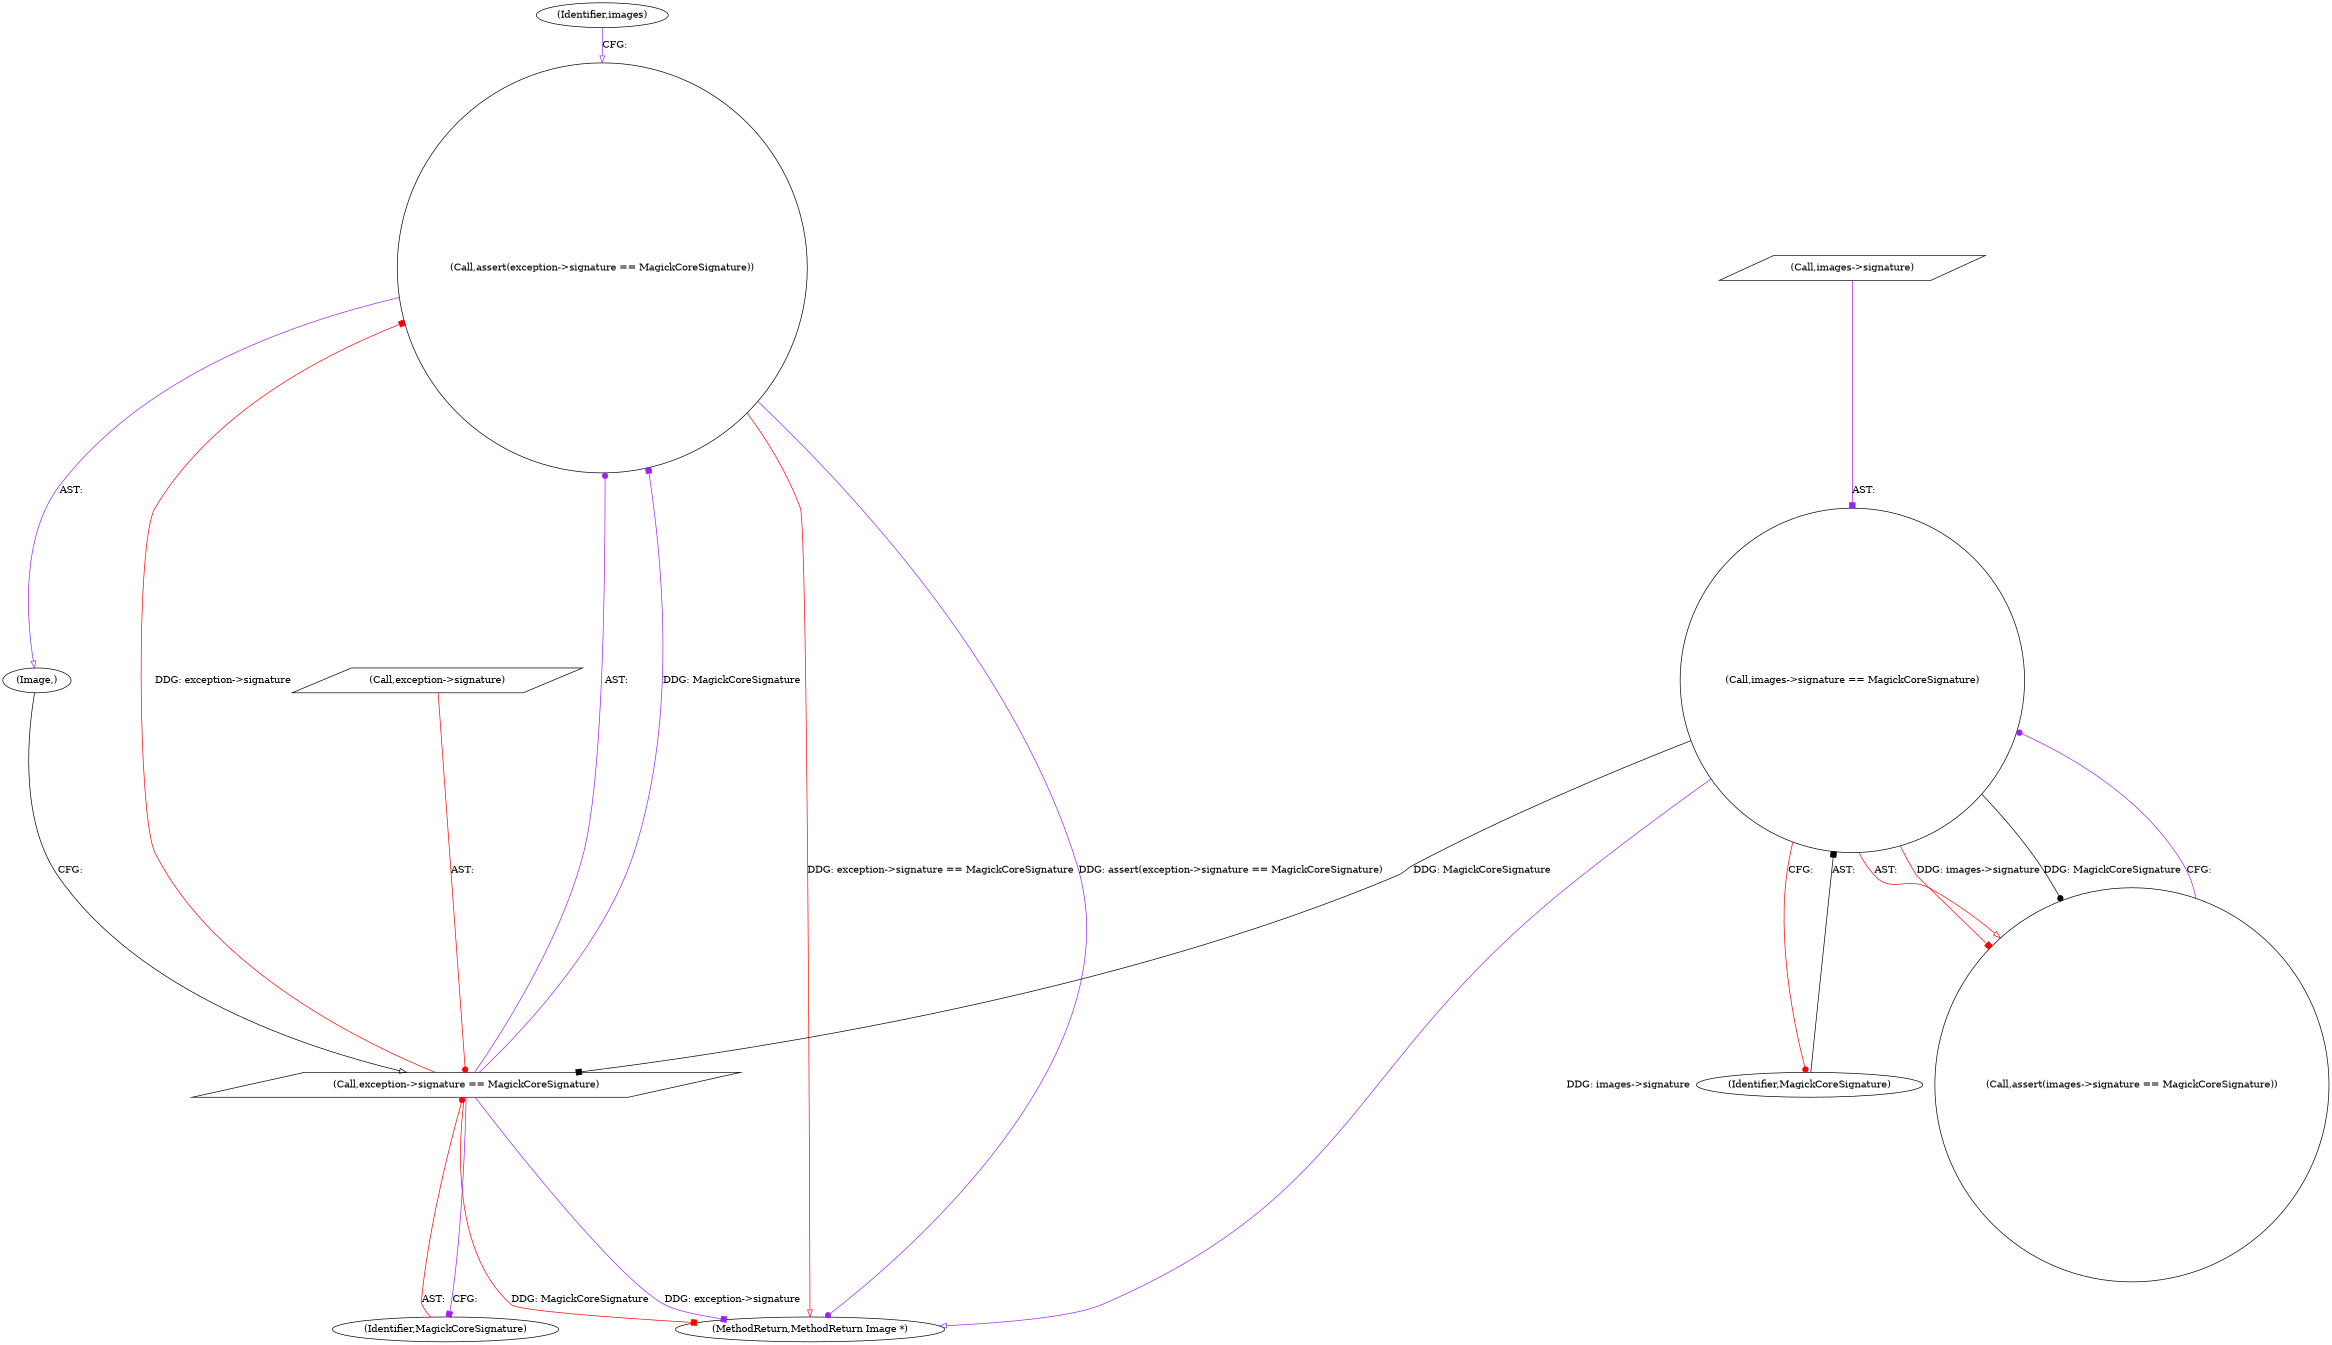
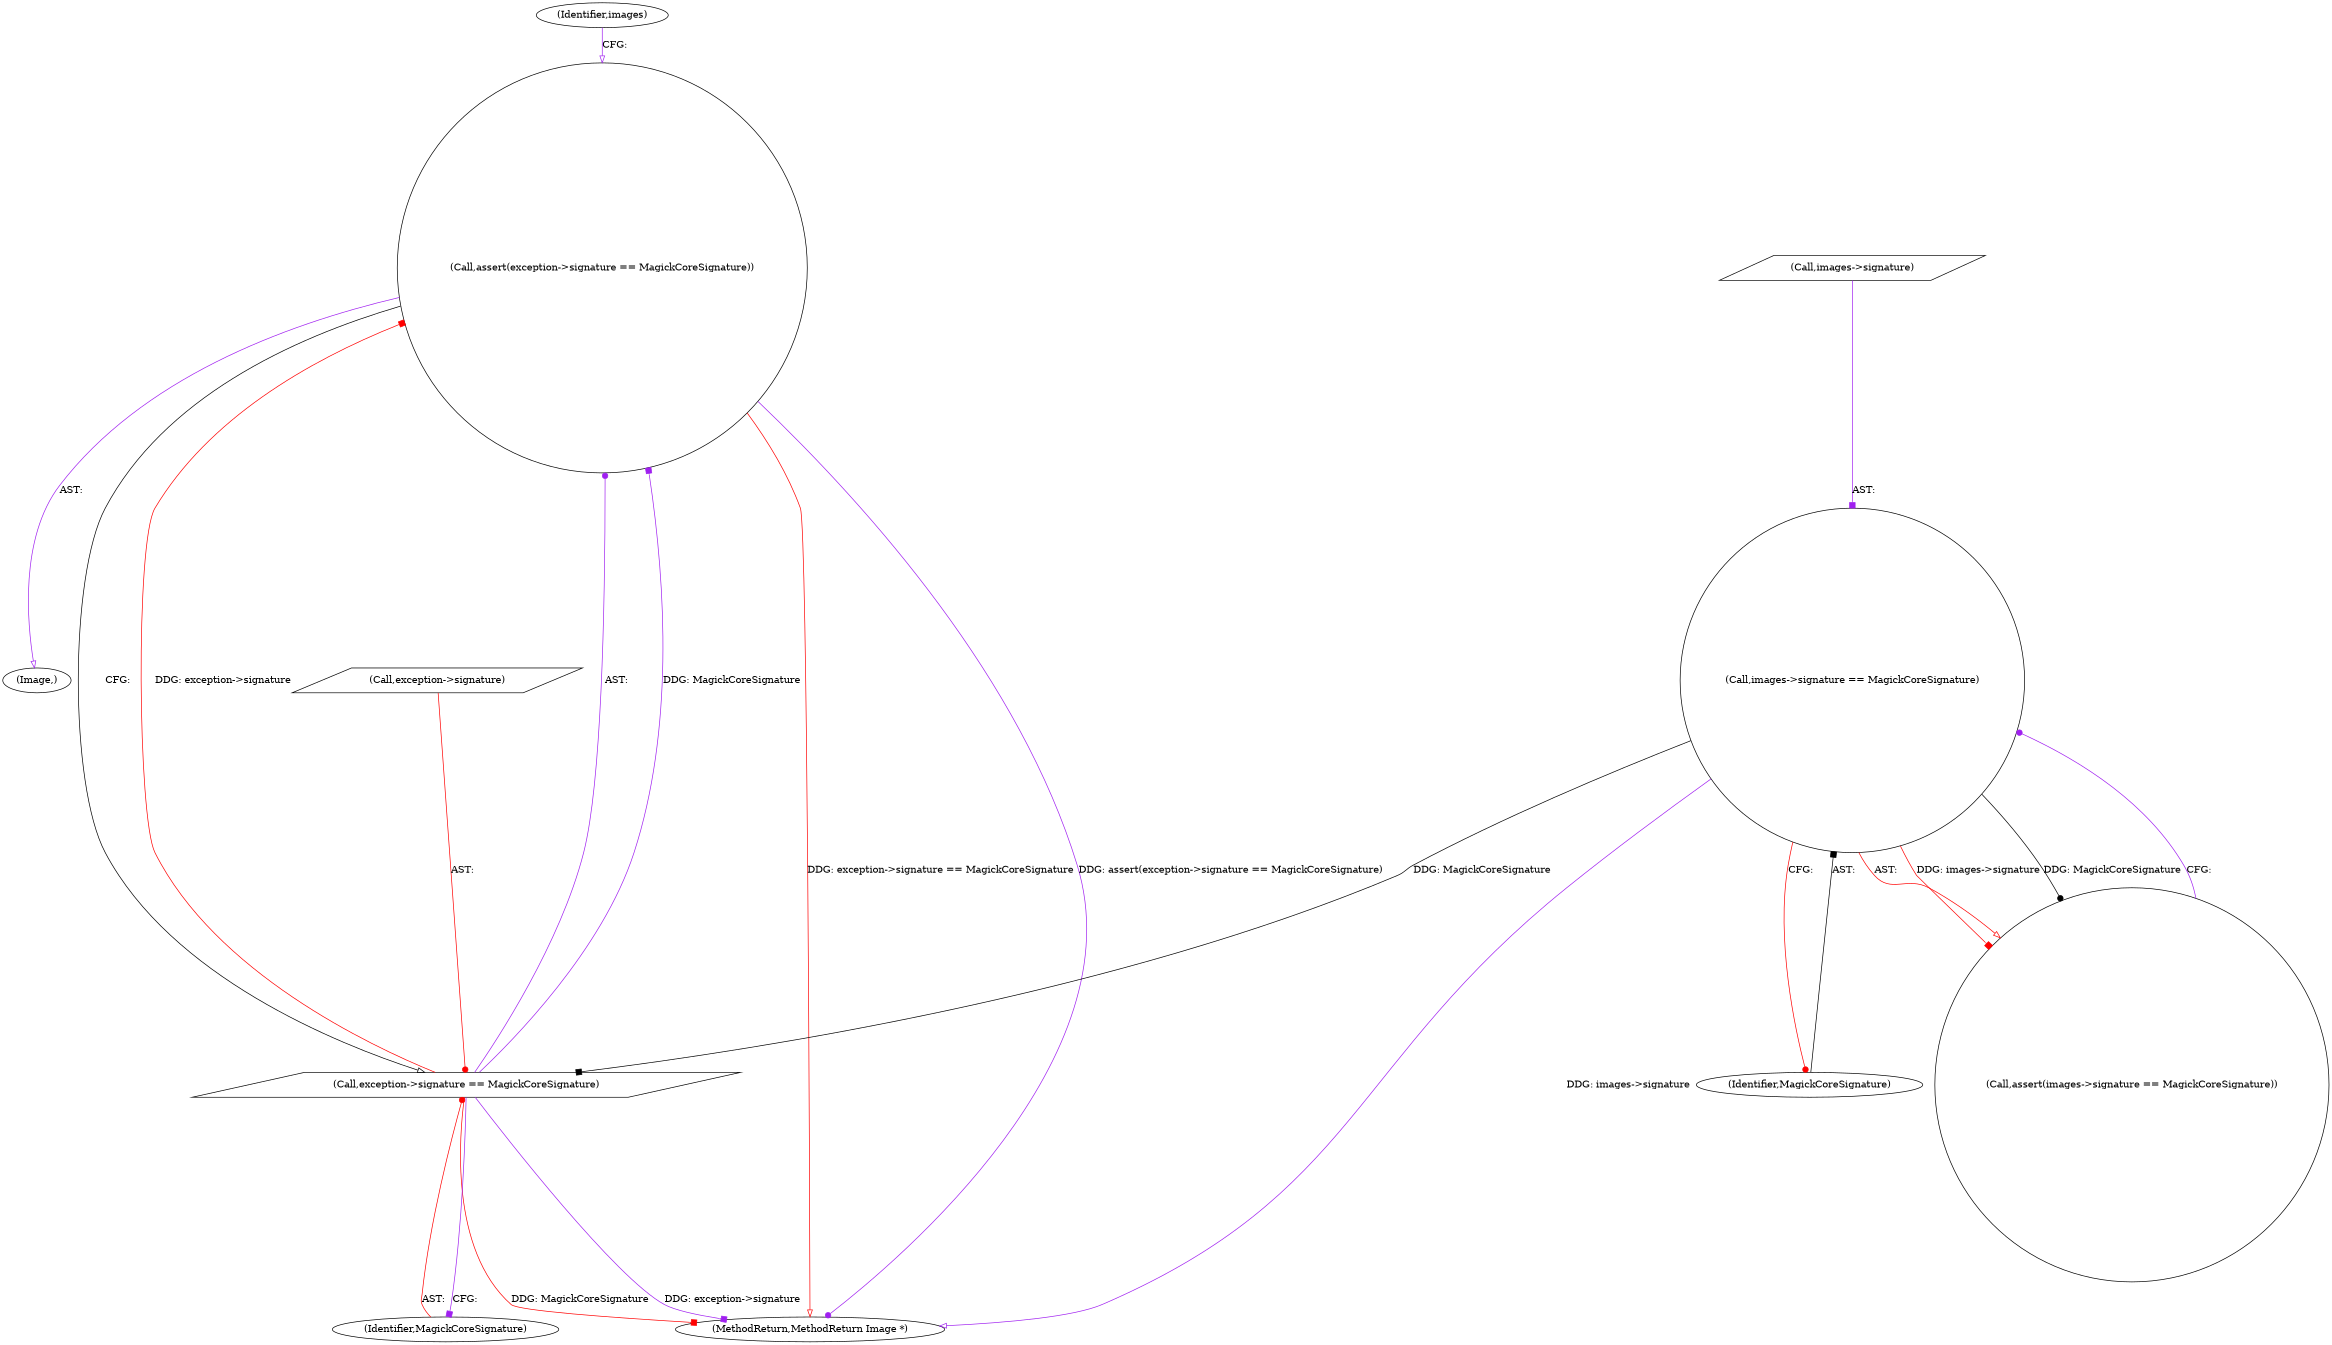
edge "(Image,)" -> "(Call,exception->signature == MagickCoreSignature)": now "(Call,assert(exception->signature == MagickCoreSignature))" -> "(Call,exception->signature == MagickCoreSignature)"
